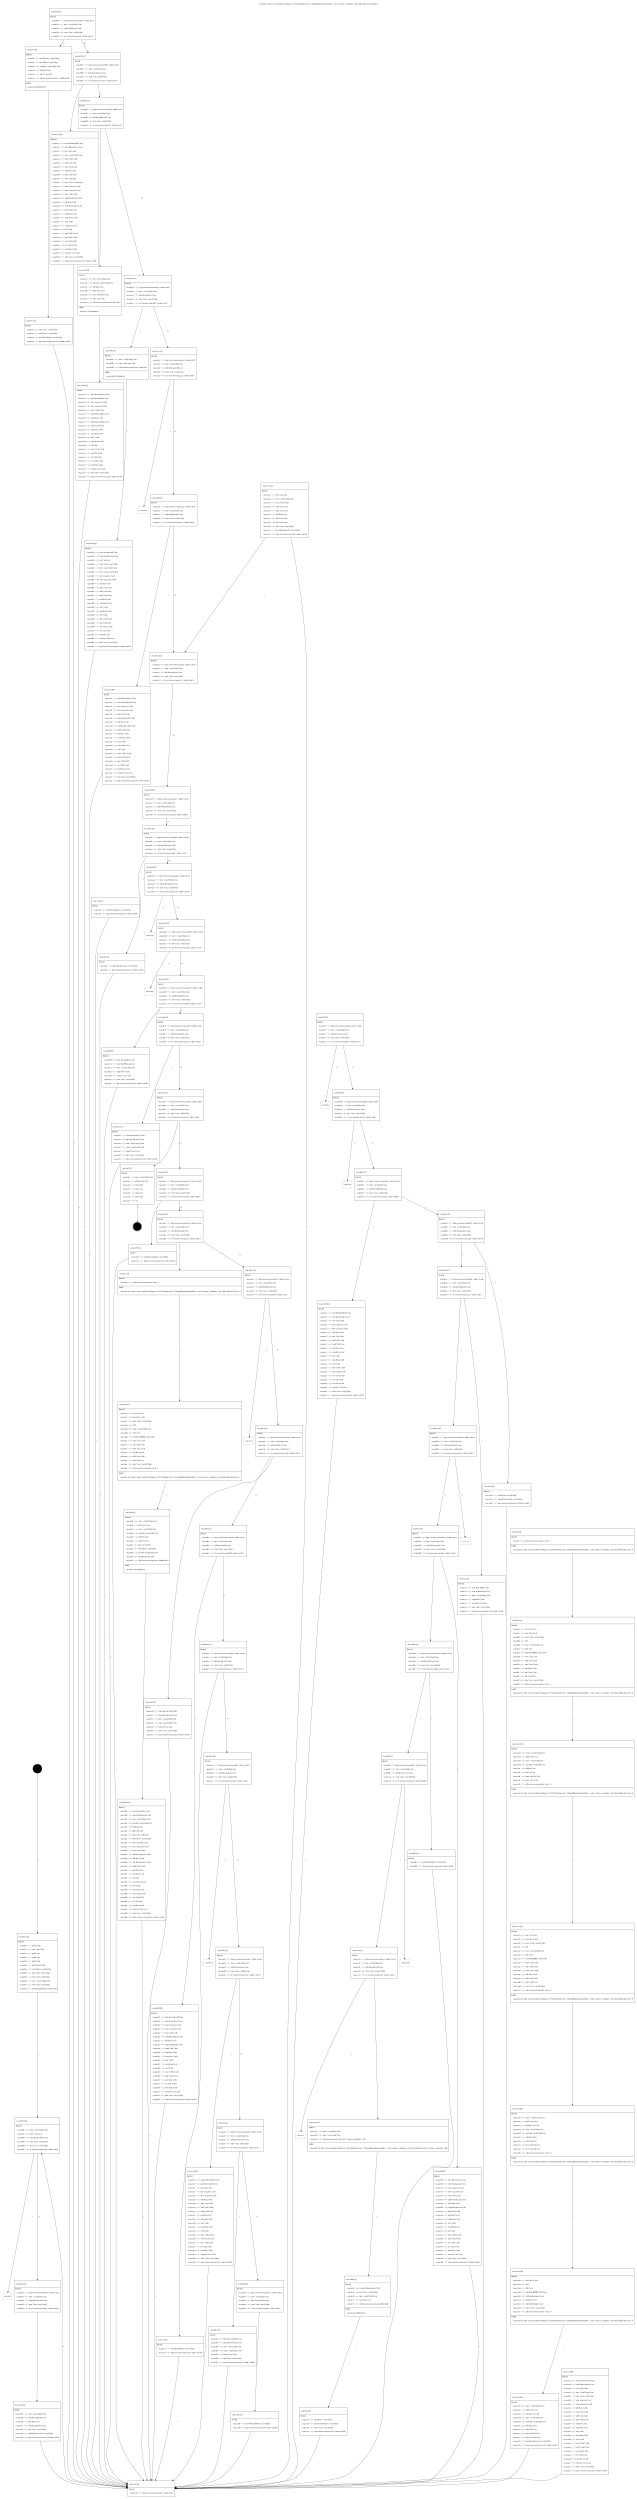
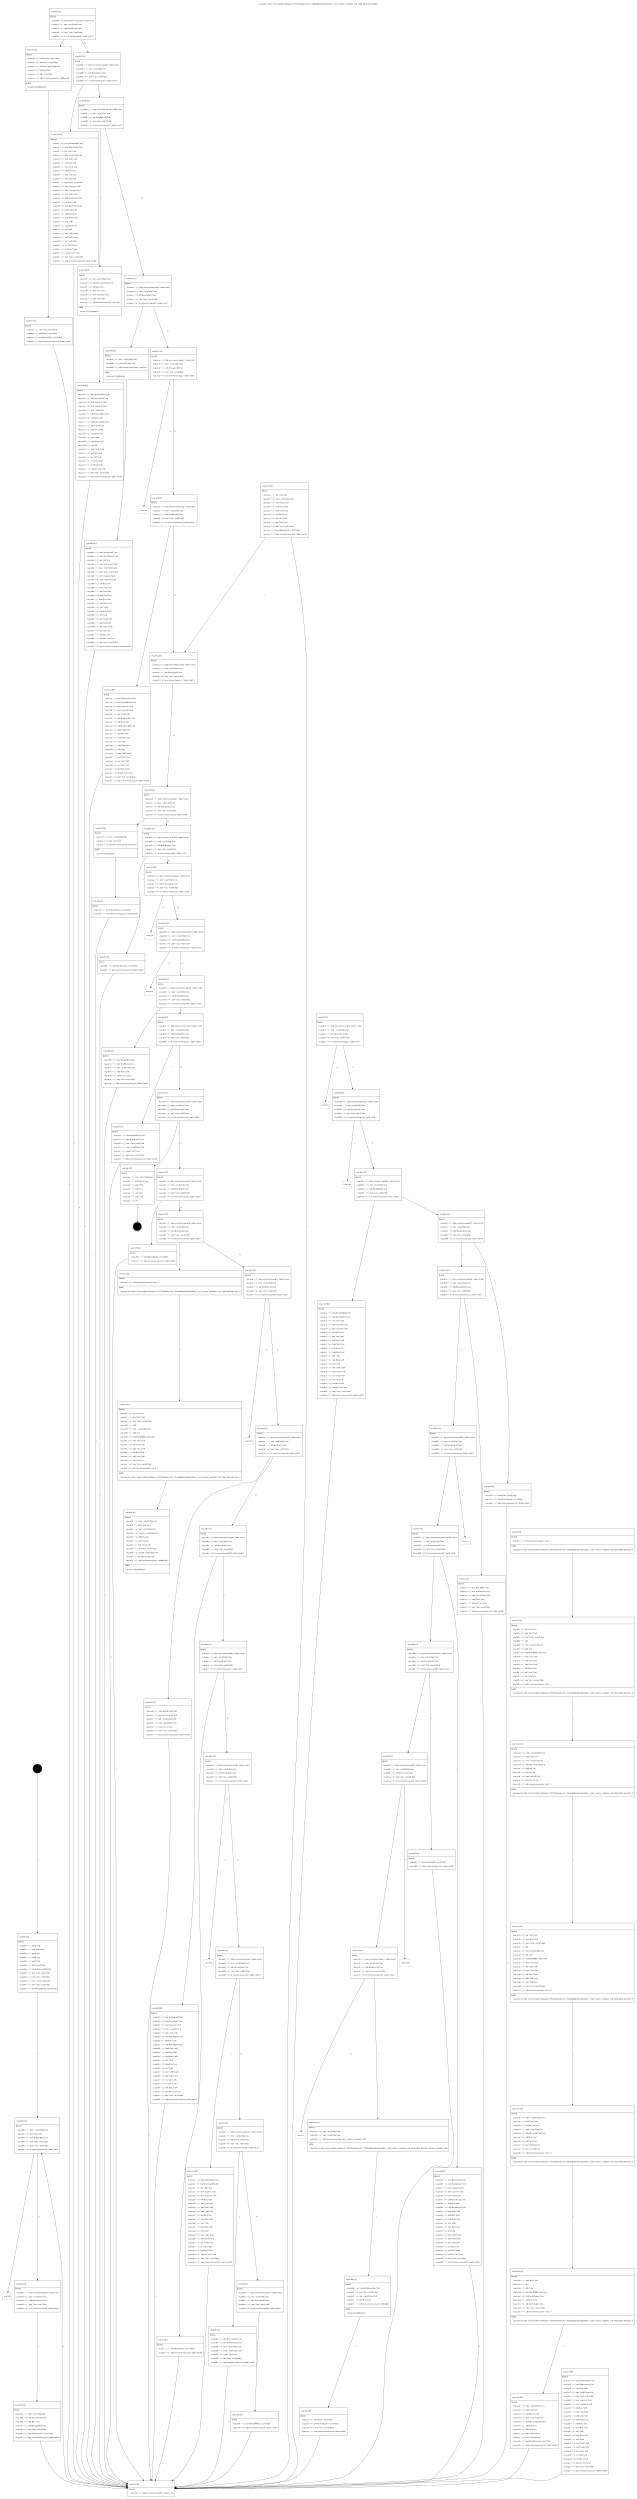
node "0x402328 [12]": added
node "0x401f28 [120]": removed
